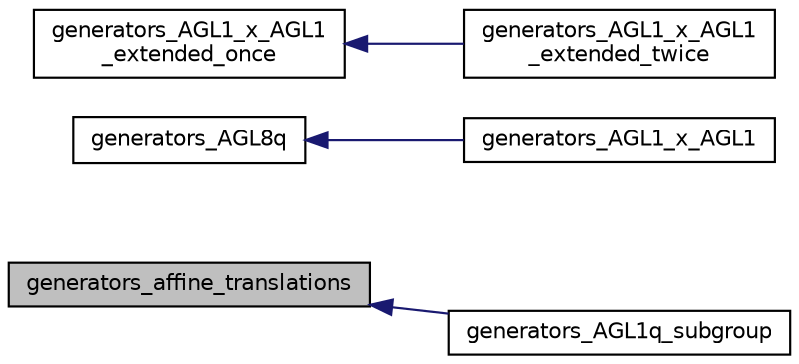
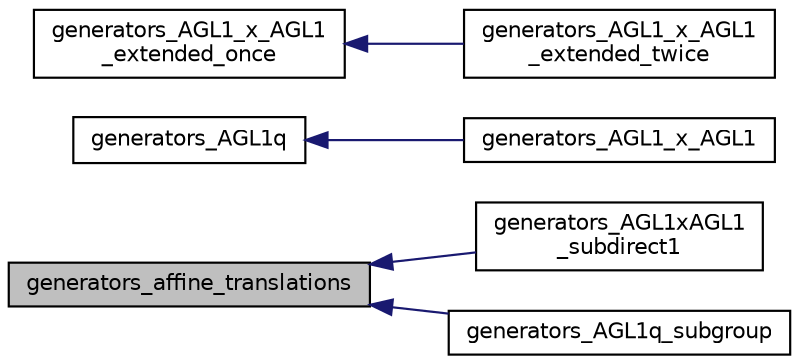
node "generators_AGL8q": label "generators_AGL8q" -> "generators_AGL1q"
node "generators_AGL1xAGL1 _subdirect1": added
